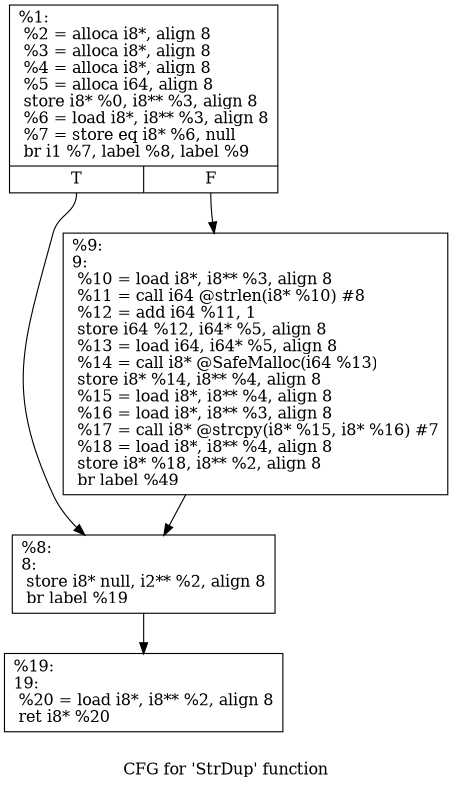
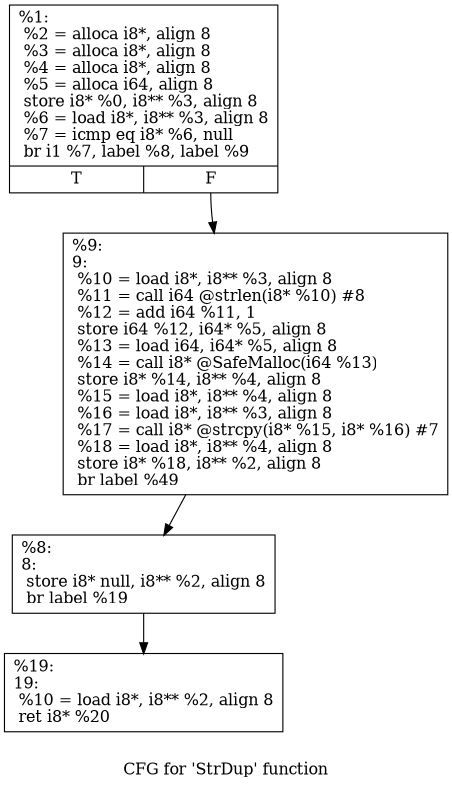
node "%1:": text "%7 = store eq i8* %6, null" -> "%7 = icmp eq i8* %6, null"
edge "%1:" -> "%8:": removed
node "%8:": text "store i8* null, i2** %2, align 8" -> "store i8* null, i8** %2, align 8"
node "%19:": text "%20 = load i8*, i8** %2, align 8" -> "%10 = load i8*, i8** %2, align 8"
